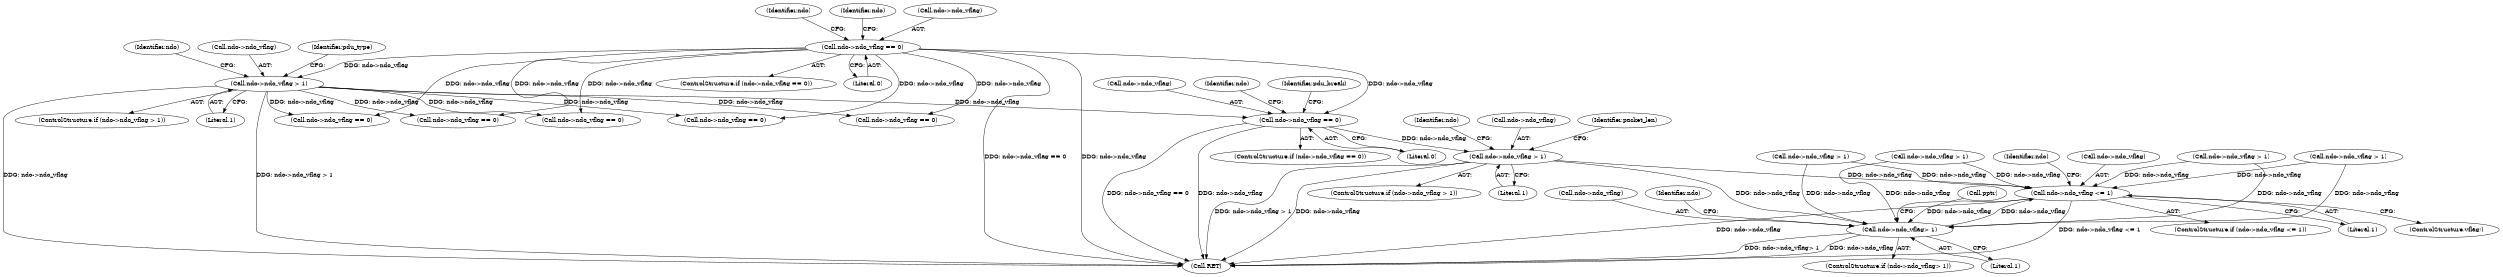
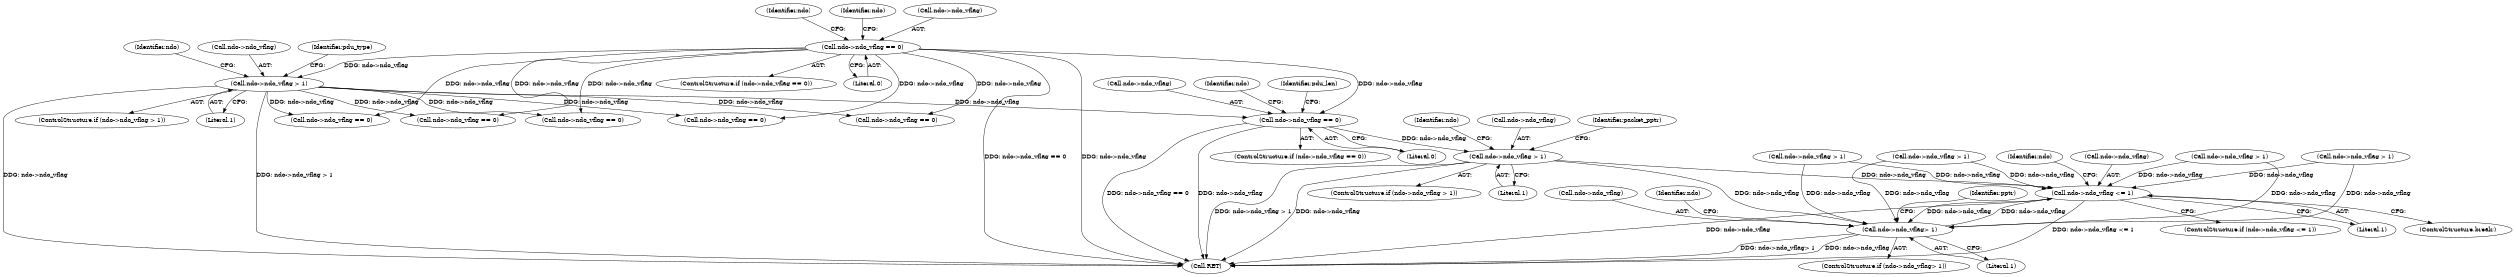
node "(Identifier,pdu_break)": label "(Identifier,pdu_break)" -> "(Identifier,pdu_len)"
node "(Identifier,packet_len)": label "(Identifier,packet_len)" -> "(Identifier,packet_pptr)"
node "(Call,pptr)": label "(Call,pptr)" -> "(Identifier,pptr)"
edge "(Call,ndo->ndo_vflag <= 1)" -> "(ControlStructure,if (ndo->ndo_vflag <= 1))": label "AST: " -> "CFG: "
node "(ControlStructure,vflag;)": label "(ControlStructure,vflag;)" -> "(ControlStructure,break;)"
